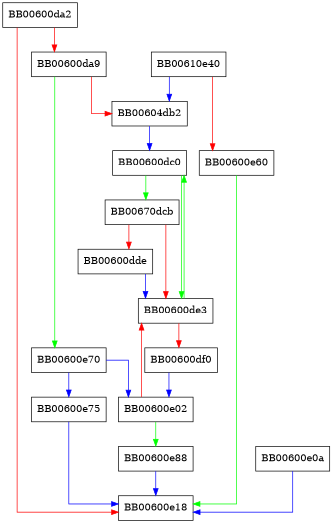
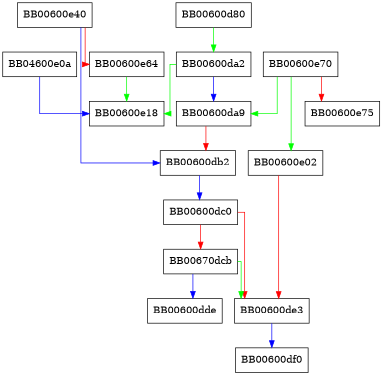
node "BB00600d80": added
edge "BB00600da2" -> "BB00600da9": color red -> blue
node "BB00610e40": label "BB00610e40" -> "BB00600e40"
node "BB00604db2": label "BB00604db2" -> "BB00600db2"
node "BB00600e60": label "BB00600e60" -> "BB00600e64"
edge "BB00600dc0" -> "BB00670dcb": color green -> red
edge "BB00600da9" -> "BB00600e70": reversed
edge "BB00670dcb" -> "BB00600dde": color red -> blue
edge "BB00600dc0" -> "BB00600de3": color green -> red
edge "BB00600de3" -> "BB00600dc0": removed
edge "BB00670dcb" -> "BB00600de3": color red -> green
edge "BB00600dde" -> "BB00600de3": removed
edge "BB00600da2" -> "BB00600e18": color red -> green
edge "BB00600de3" -> "BB00600df0": color red -> blue
edge "BB00600e70" -> "BB00600e02": color blue -> green
edge "BB00600e70" -> "BB00600e75": color blue -> red
edge "BB00600df0" -> "BB00600e02": removed
node "BB00600e88": removed
node "BB00600e0a": label "BB00600e0a" -> "BB04600e0a"
edge "BB00600e75" -> "BB00600e18": removed
